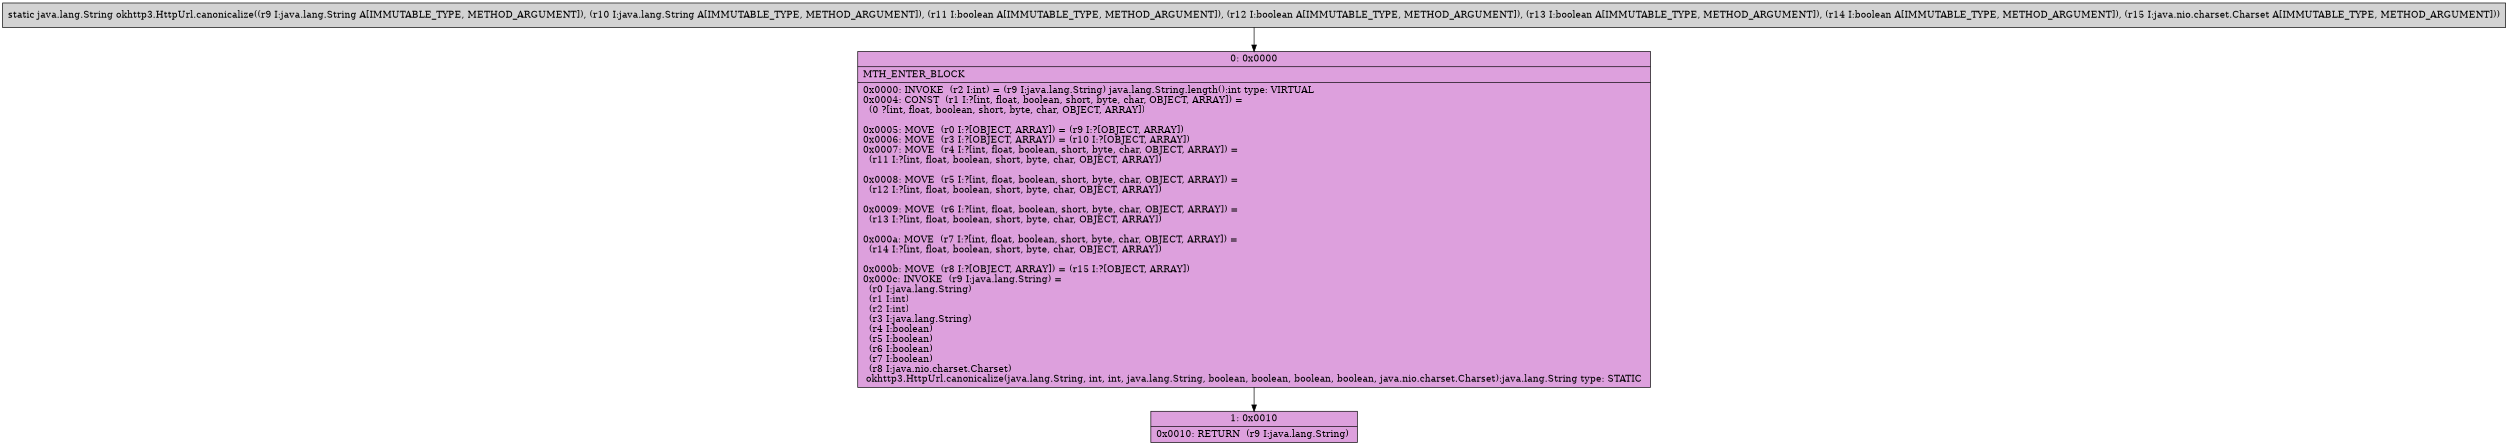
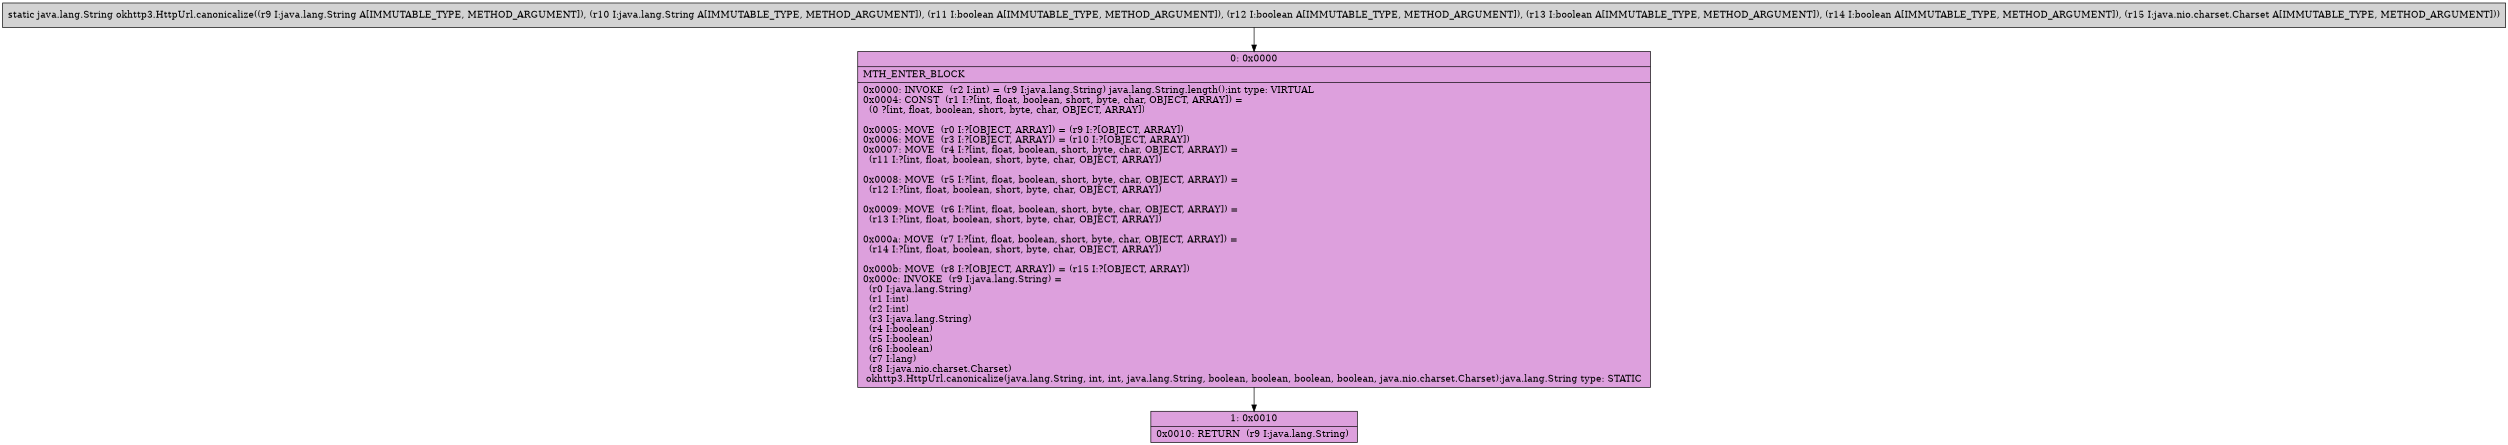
node "0: 0x0000": text "(r7 I:boolean)" -> "(r7 I:lang)"
